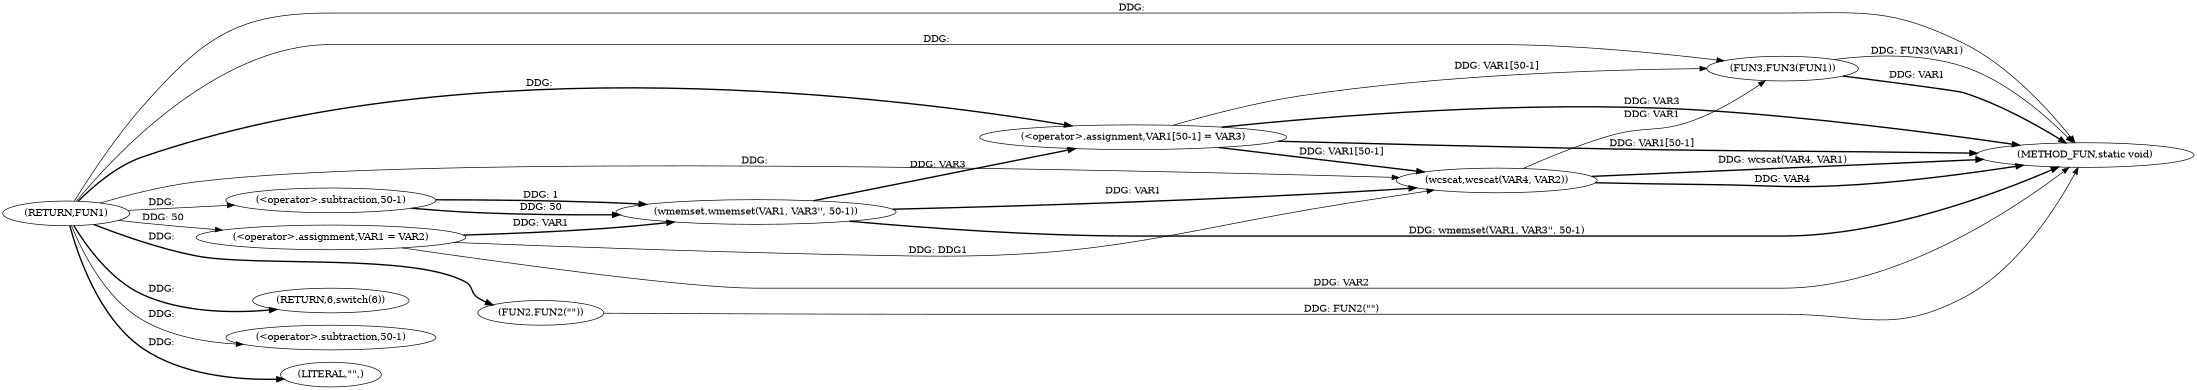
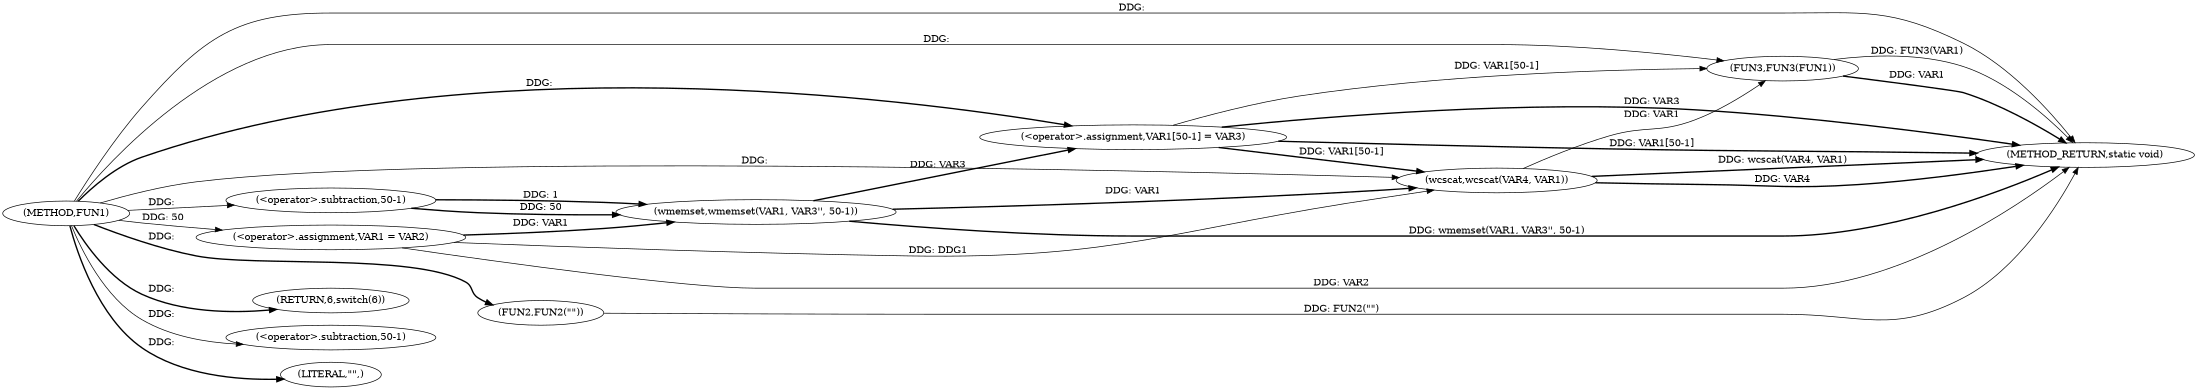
node "(METHOD_FUN,static void)": label "(METHOD_FUN,static void)" -> "(METHOD_RETURN,static void)"
node "(wcscat,wcscat(VAR4, VAR2))": label "(wcscat,wcscat(VAR4, VAR2))" -> "(wcscat,wcscat(VAR4, VAR1))"
node "(RETURN,FUN1)": label "(RETURN,FUN1)" -> "(METHOD,FUN1)"
